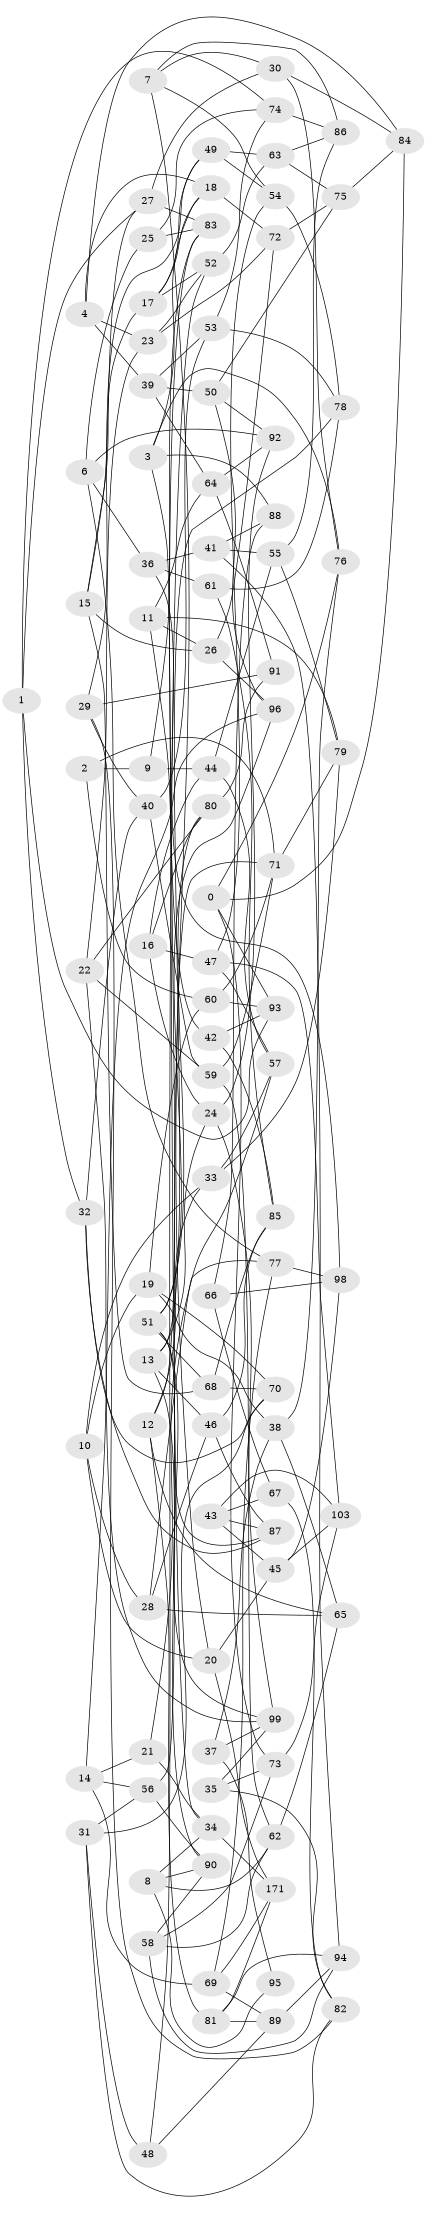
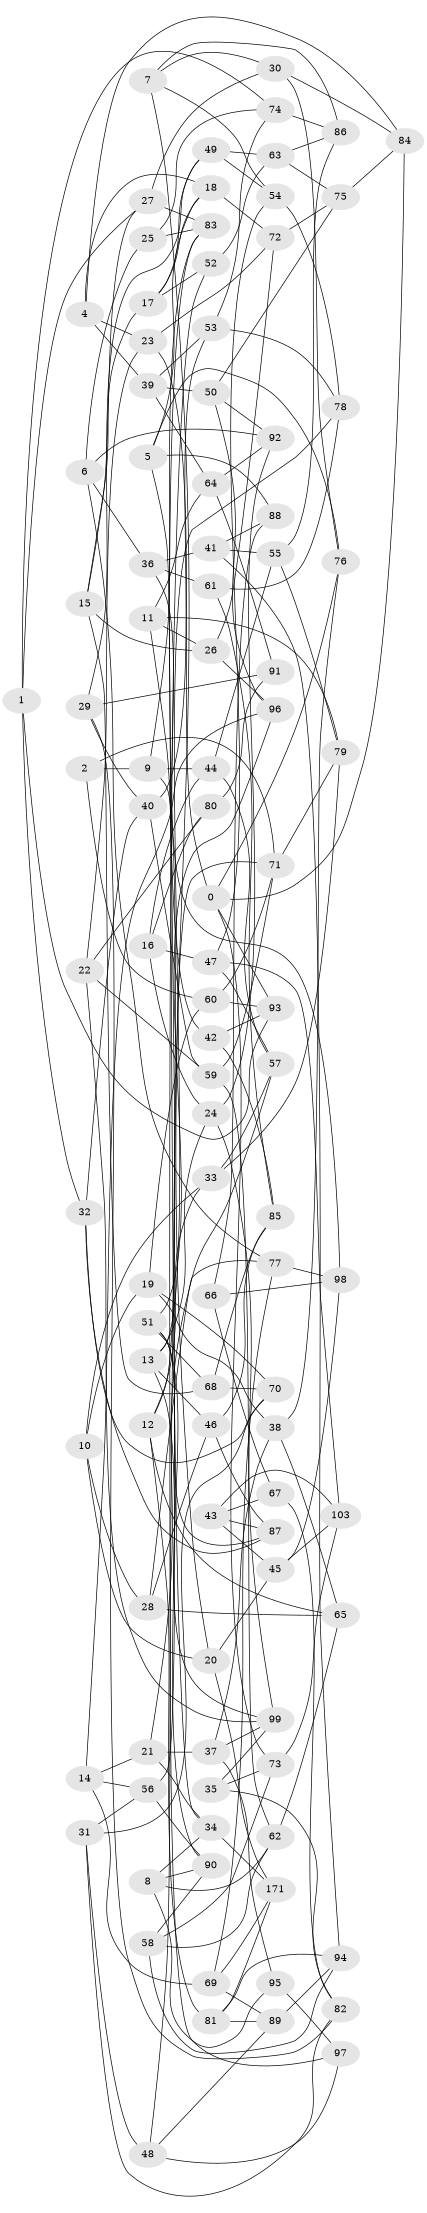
edge "52" -- "23": now "0" -- "23"
node "3": label "3" -> "5"
edge "80" -- "51": removed
edge "21" -- "37": added
node "97": added
